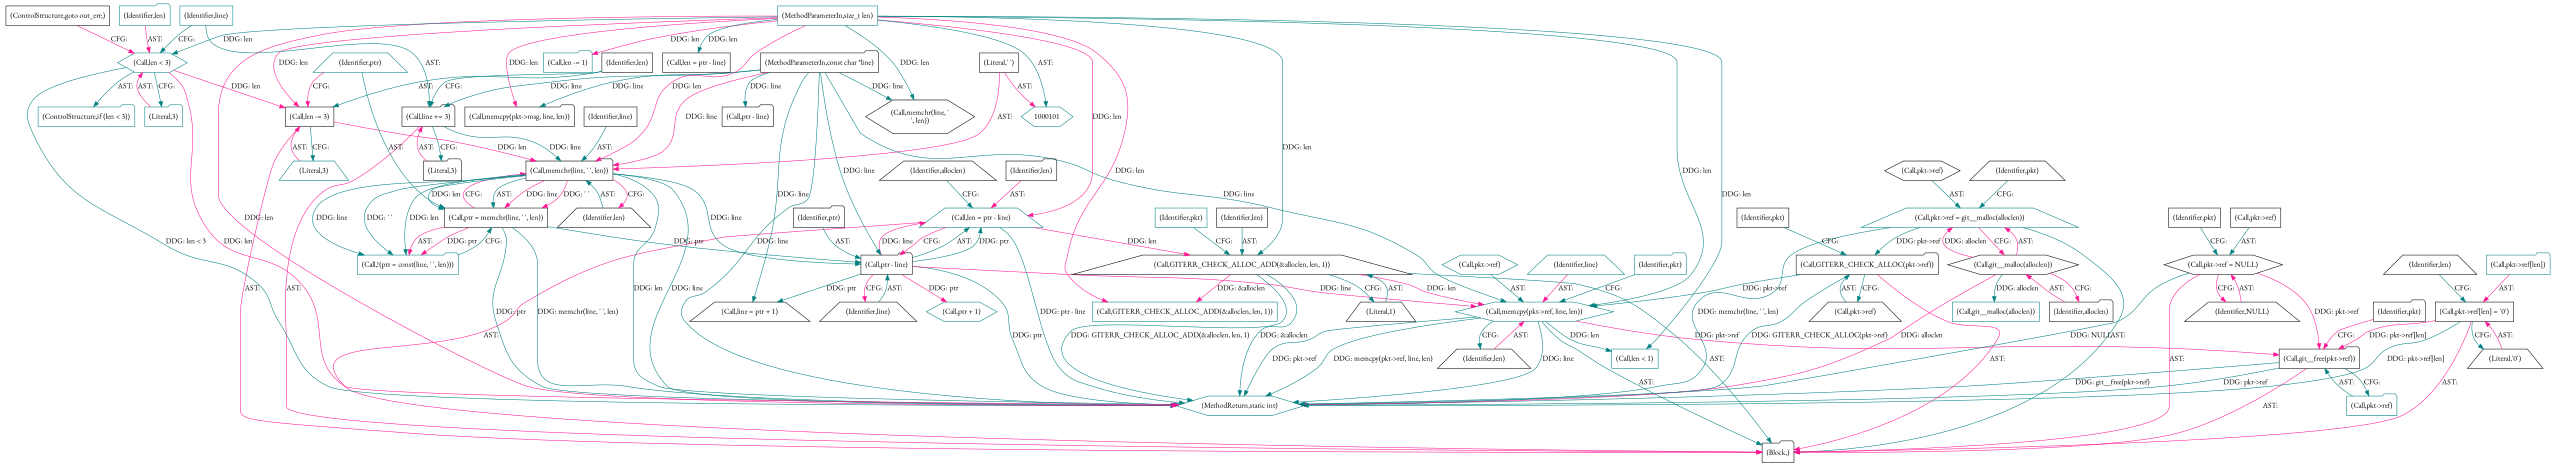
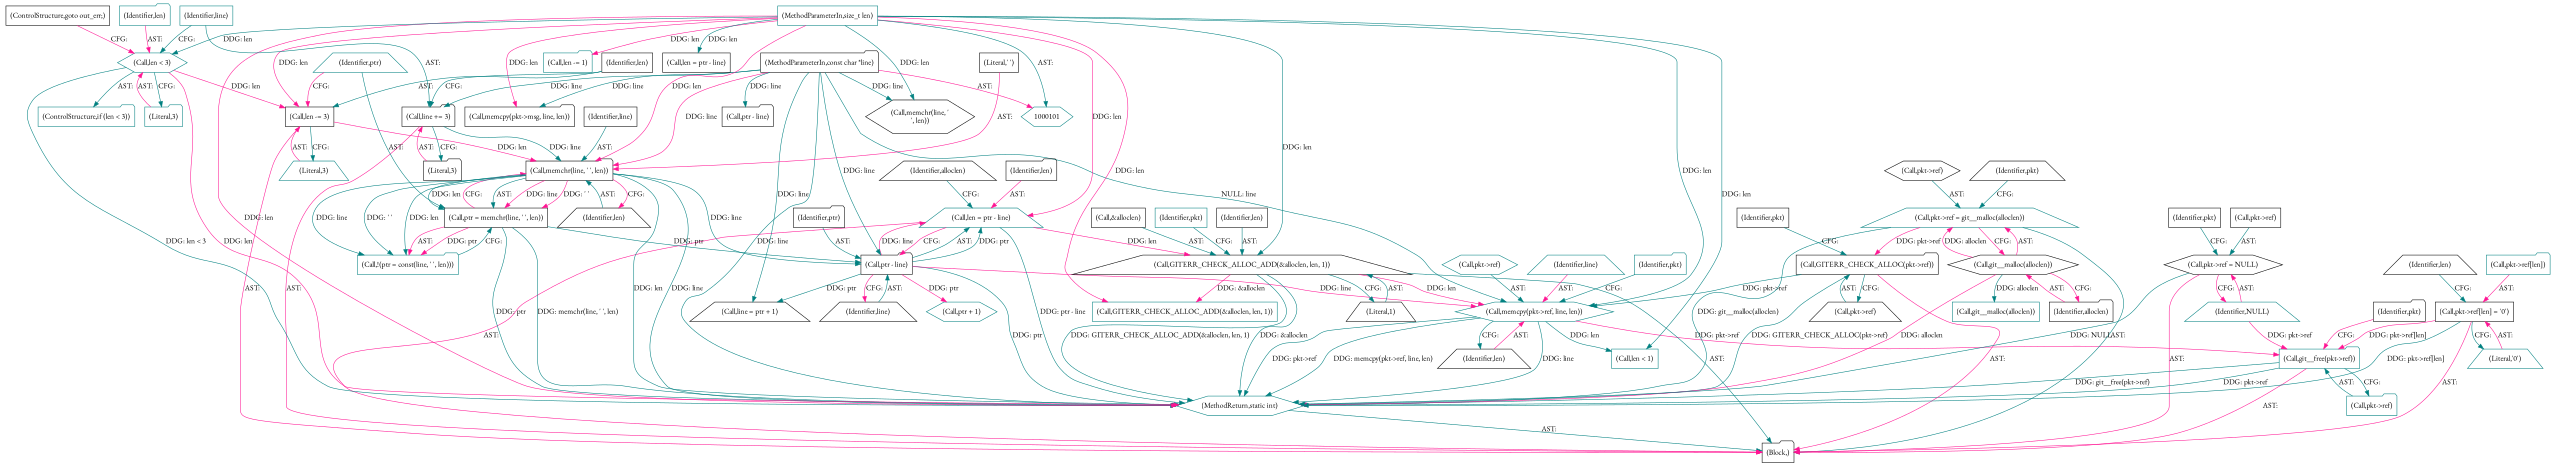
edge "(Literal,' ')" -> "1000101": now "(MethodParameterIn,const char *line)" -> "1000101"
edge "(MethodParameterIn,const char *line)" -> "(Call,memcpy(pkt->ref, line, len))": label "DDG: line" -> "NULL: line"
node "(Call,&alloclen)": added
edge "(Call,pkt->ref = git__malloc(alloclen))" -> "(Call,GITERR_CHECK_ALLOC(pkt->ref))": color teal -> deeppink
edge "(Call,pkt->ref = NULL)" -> "(Call,git__free(pkt->ref))": now "(Identifier,NULL)" -> "(Call,git__free(pkt->ref))"
edge "(Call,pkt->ref = git__malloc(alloclen))" -> "(MethodReturn,static int)": label "DDG: memchr(line, ' ', len)" -> "DDG: git__malloc(alloclen)"
node "(Identifier,NULL)": color black -> teal
node "(Call,git__free(pkt->ref))": color black -> teal
node "(Literal,'0')": color black -> teal
edge "(Call,memcpy(pkt->ref, line, len))" -> "(Block,)": now "(MethodReturn,static int)" -> "(Block,)"
